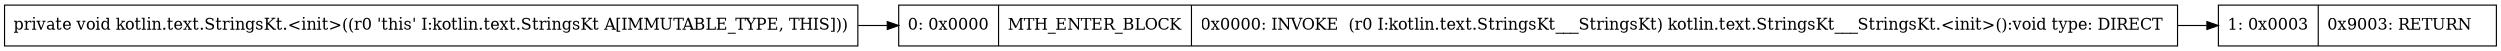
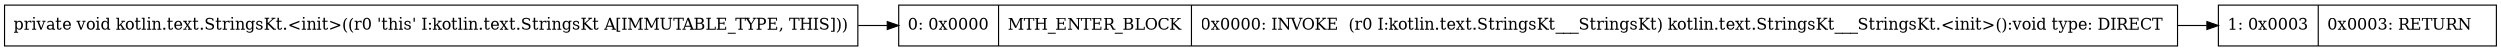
node "1: 0x0003": text "0x9003: RETURN" -> "0x0003: RETURN"
